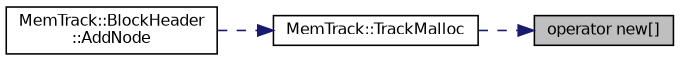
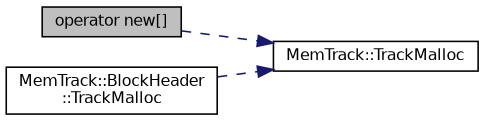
node "MemTrack::BlockHeader ::AddNode": label "MemTrack::BlockHeader ::AddNode" -> "MemTrack::BlockHeader ::TrackMalloc"
edge "MemTrack::TrackMalloc" -> "operator new[]": reversed
